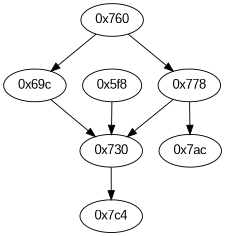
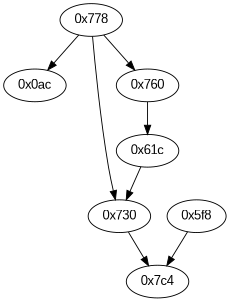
edge "0x760" -> "0x778": reversed
node "0x69c": label "0x69c" -> "0x61c"
edge "0x5f8" -> "0x730": now "0x5f8" -> "0x7c4"
node "0x7ac": label "0x7ac" -> "0x0ac"
